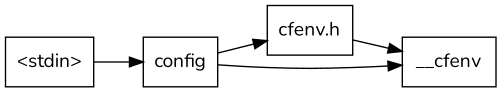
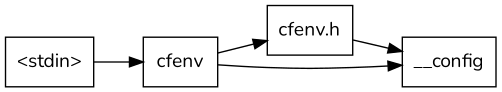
node "config": label "config" -> "cfenv"
node "__cfenv": label "__cfenv" -> "__config"
